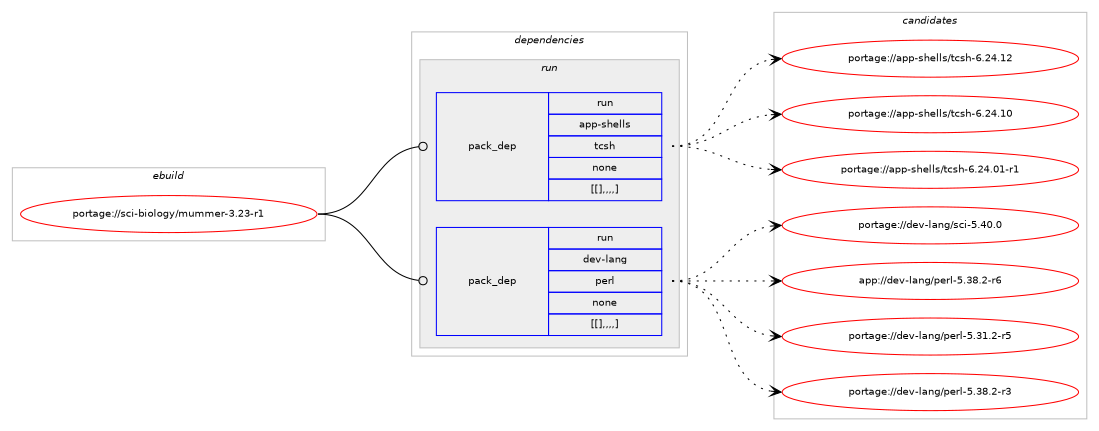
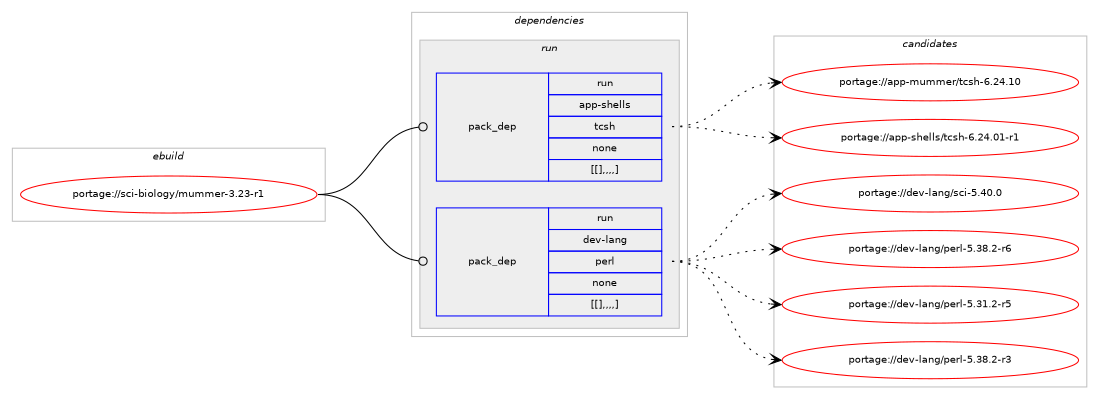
node "portage://app-shells/tcsh-6.24.12": removed
node "portage://app-shells/tcsh-6.24.10": label "portage://app-shells/tcsh-6.24.10" -> "portage://app-mummer/tcsh-6.24.10"
node "app://dev-lang/perl-5.38.2-r6": label "app://dev-lang/perl-5.38.2-r6" -> "portage://dev-lang/perl-5.38.2-r6"
